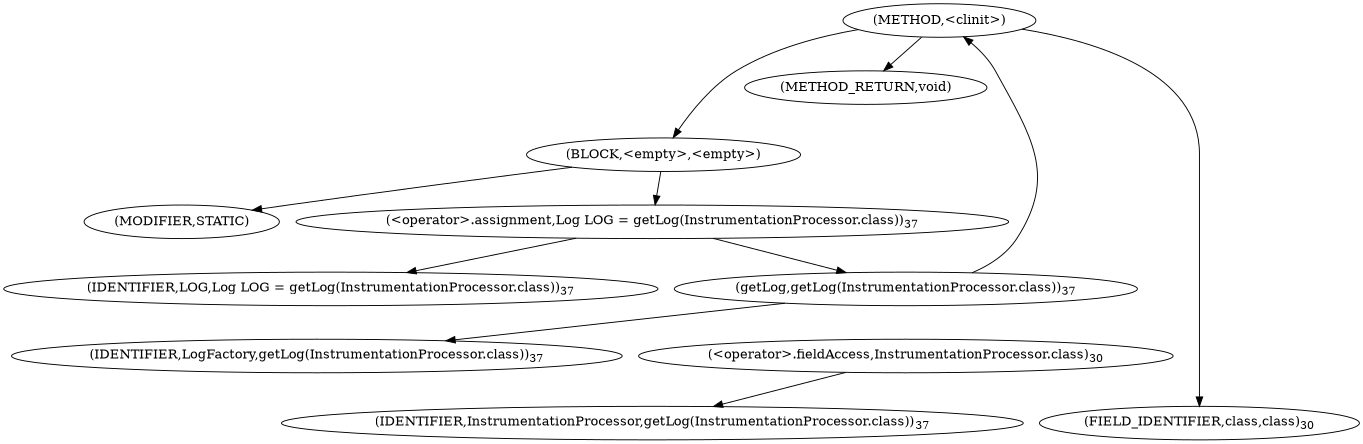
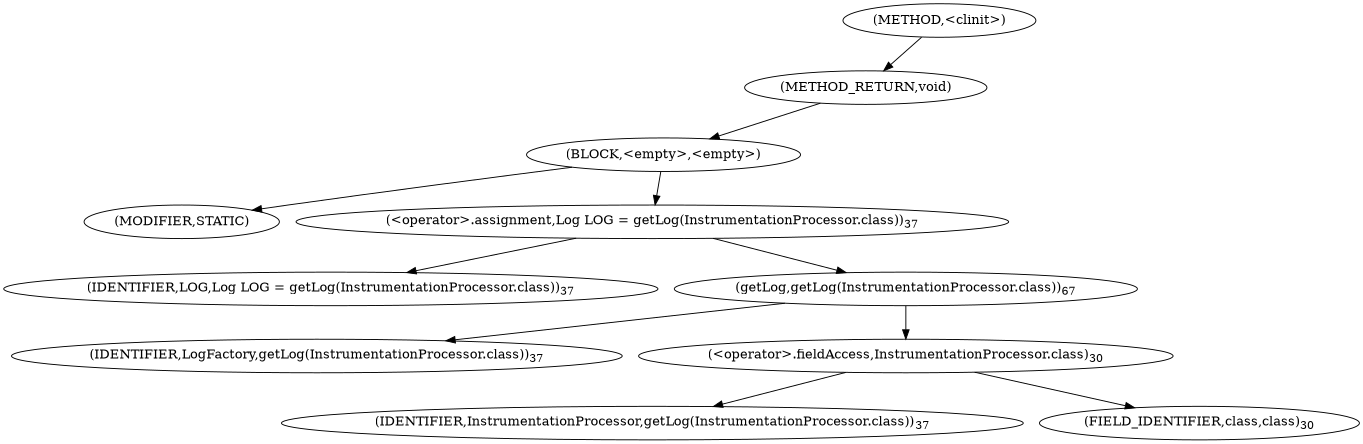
edge "(METHOD,<clinit>)" -> "(BLOCK,<empty>,<empty>)": now "(METHOD_RETURN,void)" -> "(BLOCK,<empty>,<empty>)"
edge "(METHOD,<clinit>)" -> "(FIELD_IDENTIFIER,class,class)": now "(<operator>.fieldAccess,InstrumentationProcessor.class)" -> "(FIELD_IDENTIFIER,class,class)"
edge "(getLog,getLog(InstrumentationProcessor.class))" -> "(METHOD,<clinit>)": now "(getLog,getLog(InstrumentationProcessor.class))" -> "(<operator>.fieldAccess,InstrumentationProcessor.class)"
node "(getLog,getLog(InstrumentationProcessor.class))": text "37" -> "67"
